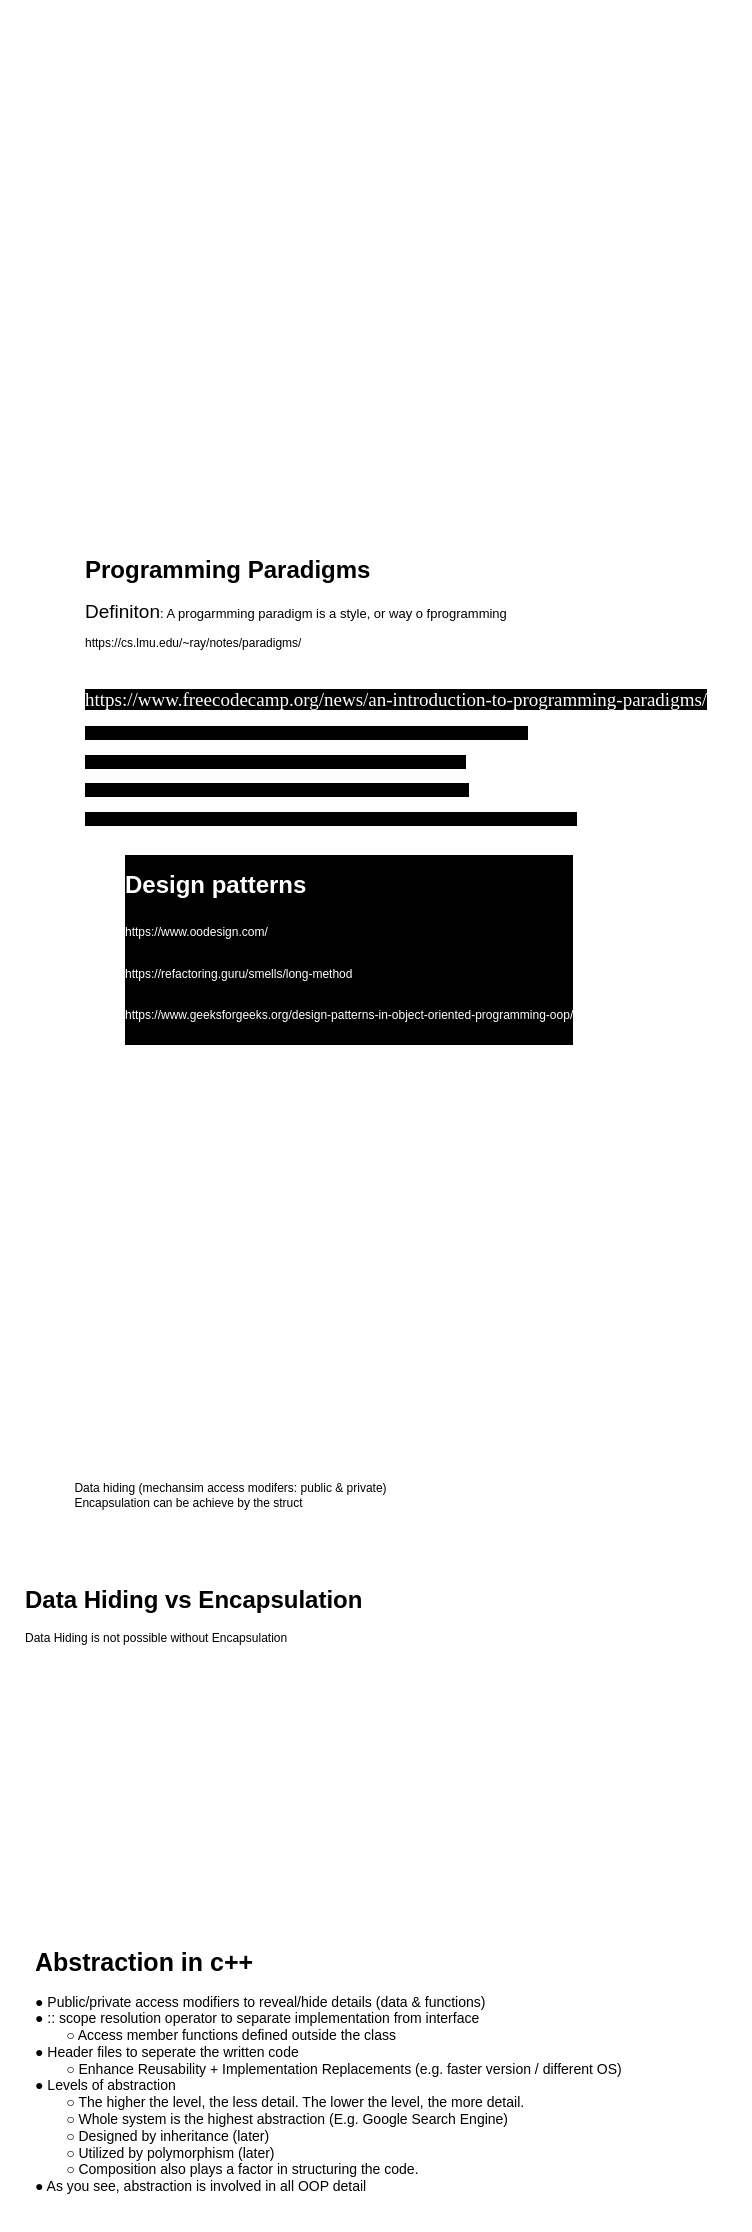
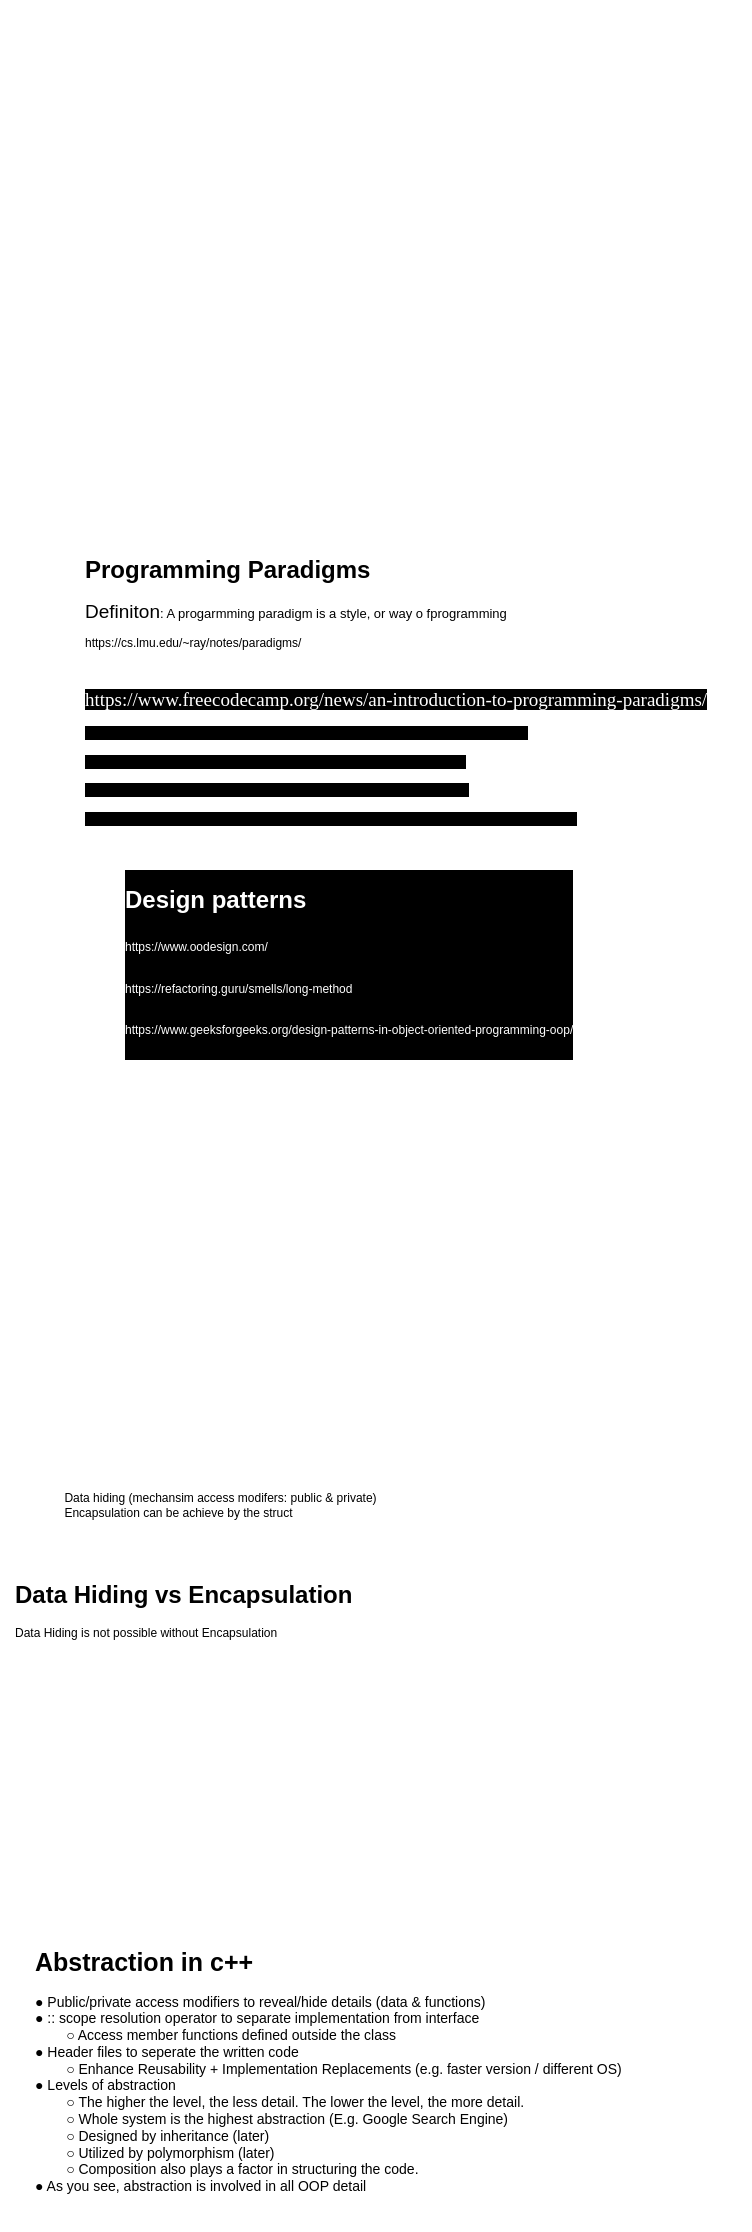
node "Design patternshttps://www.oodesign.com/ https://refactoring.guru/smells/long-method https://www.geeksforgeeks.org/design-patterns-in-object-oriented-programming-oop/": moved (421, 956) -> (421, 971)
node "Data hiding (mechansim access modifers: public & private) Encapsulation can be achieve by the struct": moved (231, 1496) -> (221, 1506)
node "Data Hiding vs EncapsulationData Hiding is not possible without Encapsulation": moved (211, 1621) -> (201, 1616)
